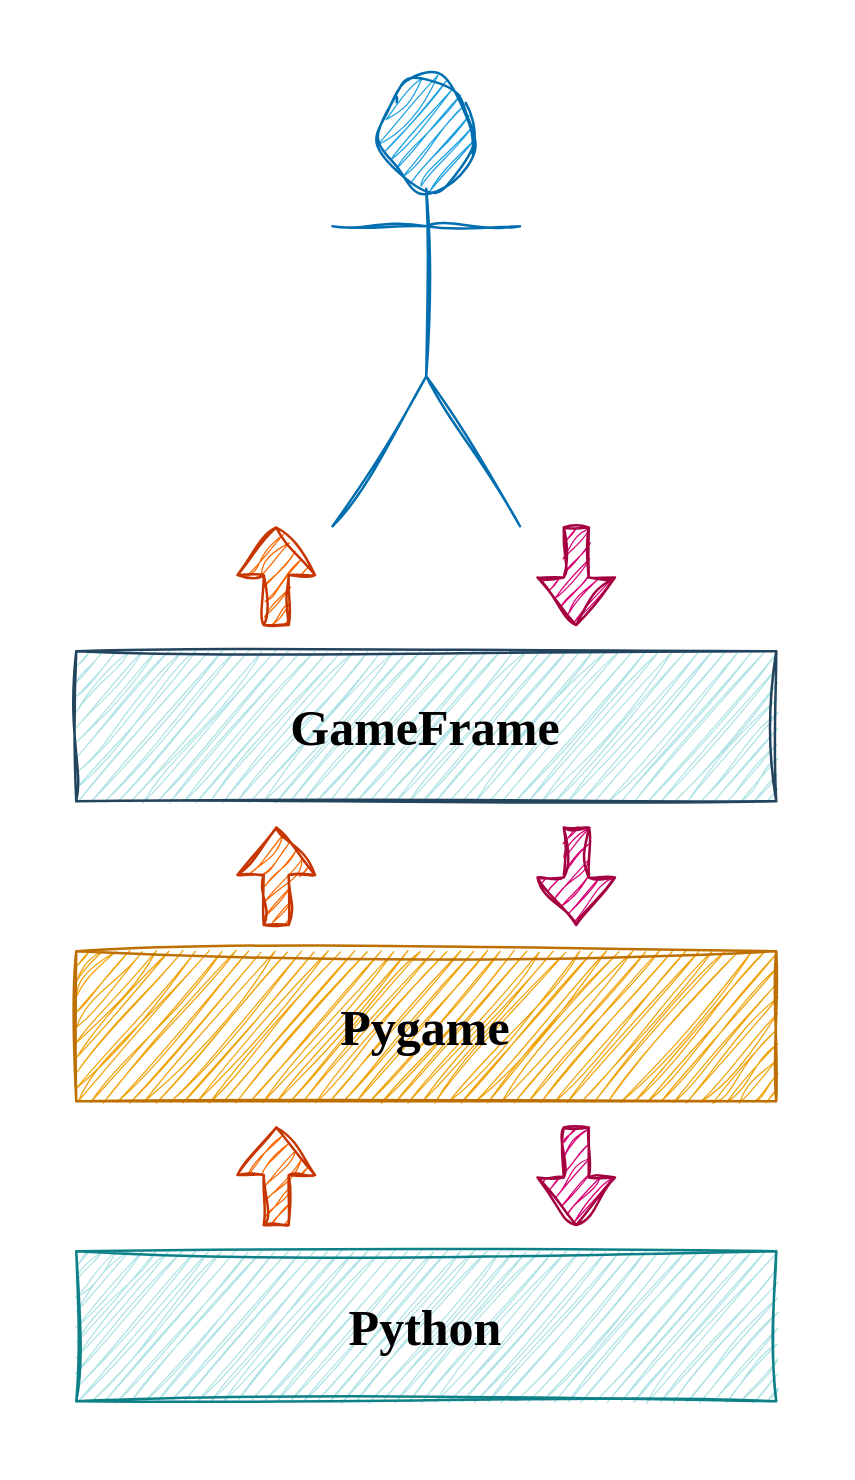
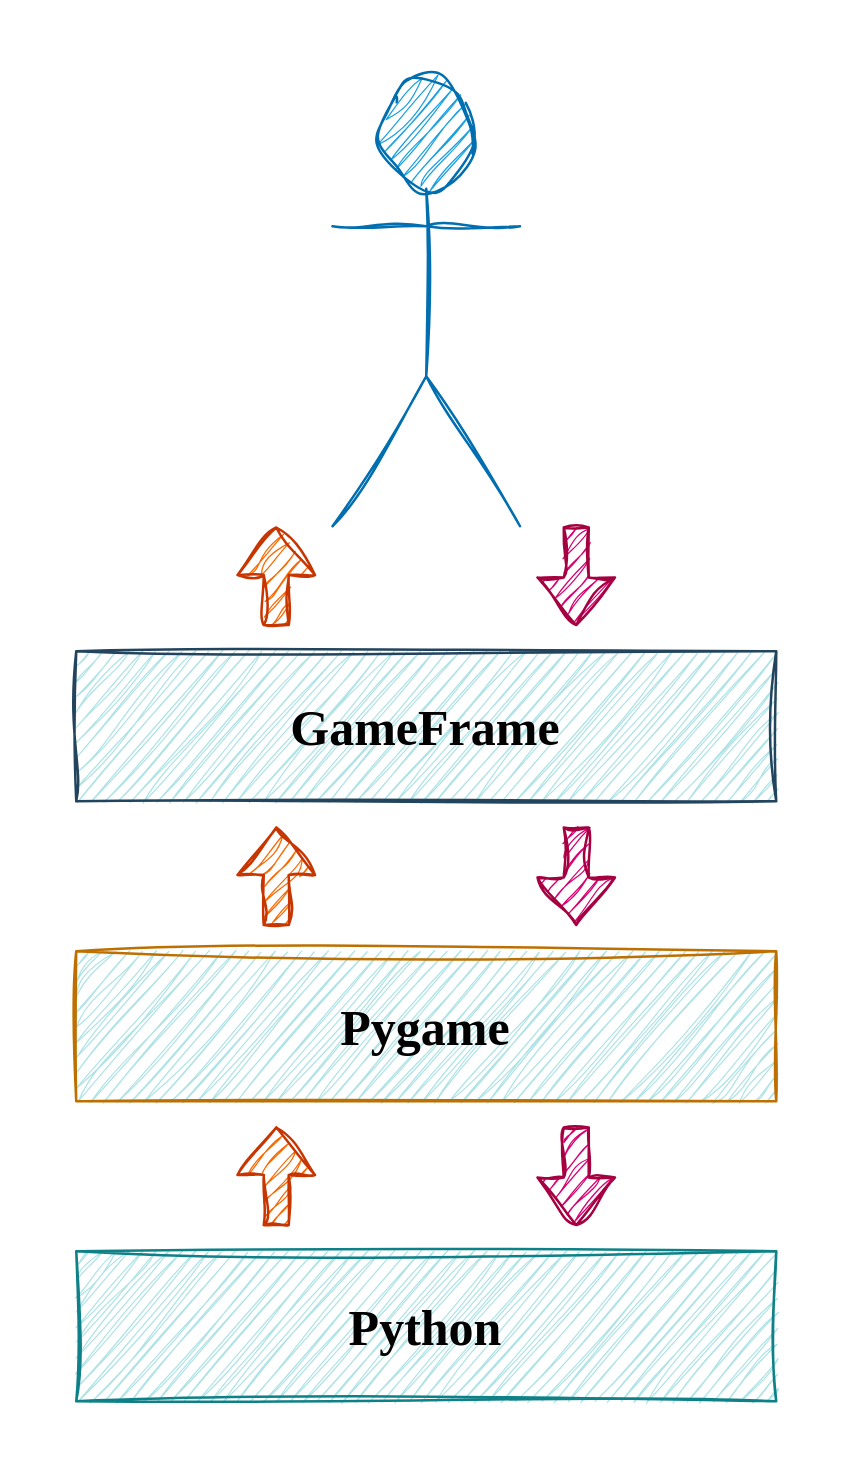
node "Pygame": fillcolor #f0a30a -> #b0e3e6
